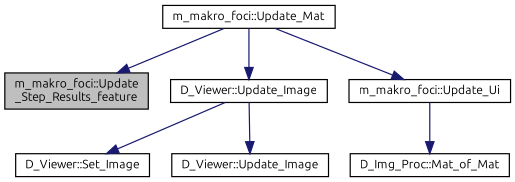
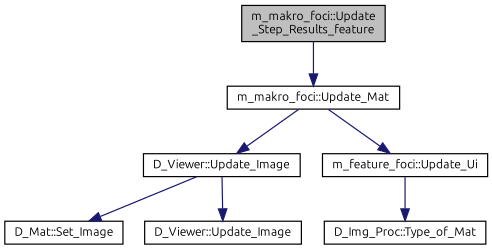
edge "m_makro_foci::Update_Mat" -> "m_makro_foci::Update _Step_Results_feature": reversed
node "m_makro_foci::Update_Ui": label "m_makro_foci::Update_Ui" -> "m_feature_foci::Update_Ui"
node "D_Viewer::Set_Image": label "D_Viewer::Set_Image" -> "D_Mat::Set_Image"
node "D_Img_Proc::Mat_of_Mat": label "D_Img_Proc::Mat_of_Mat" -> "D_Img_Proc::Type_of_Mat"
